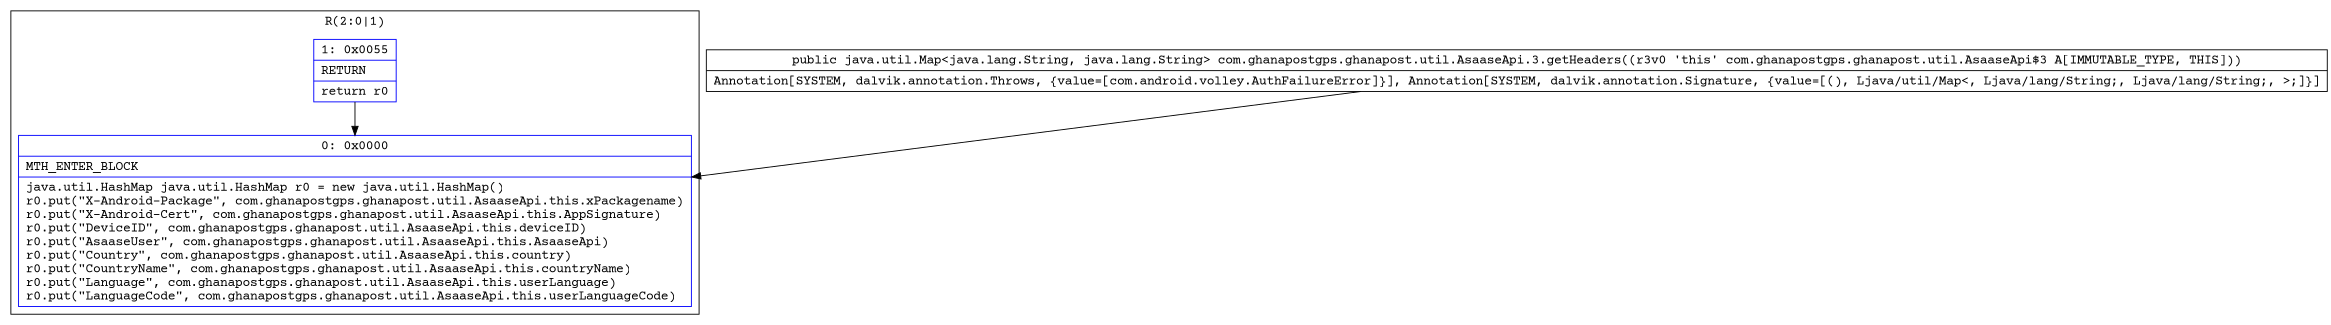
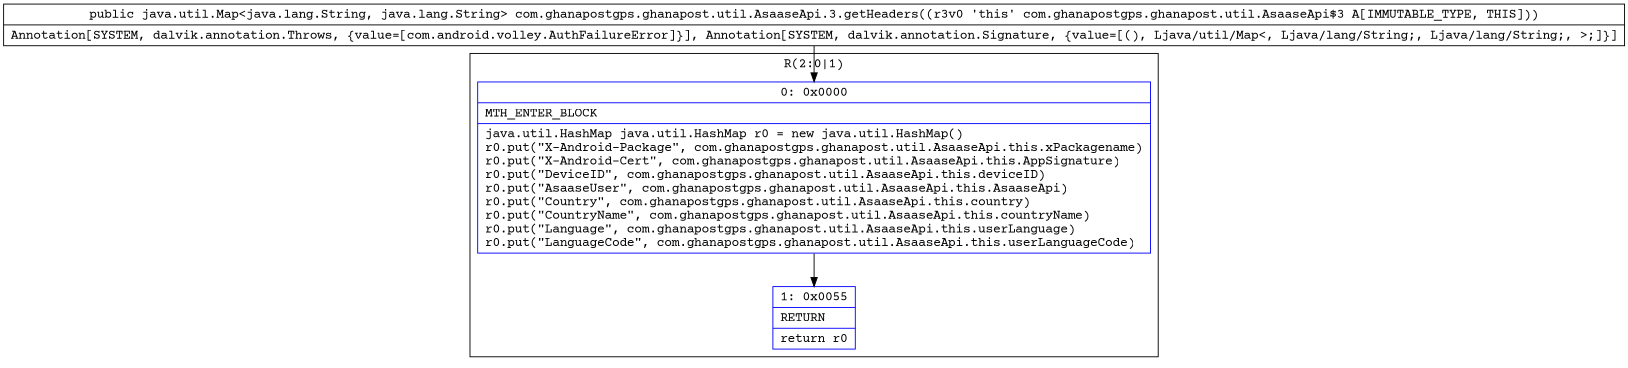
edge "1: 0x0055" -> "0: 0x0000": reversed
